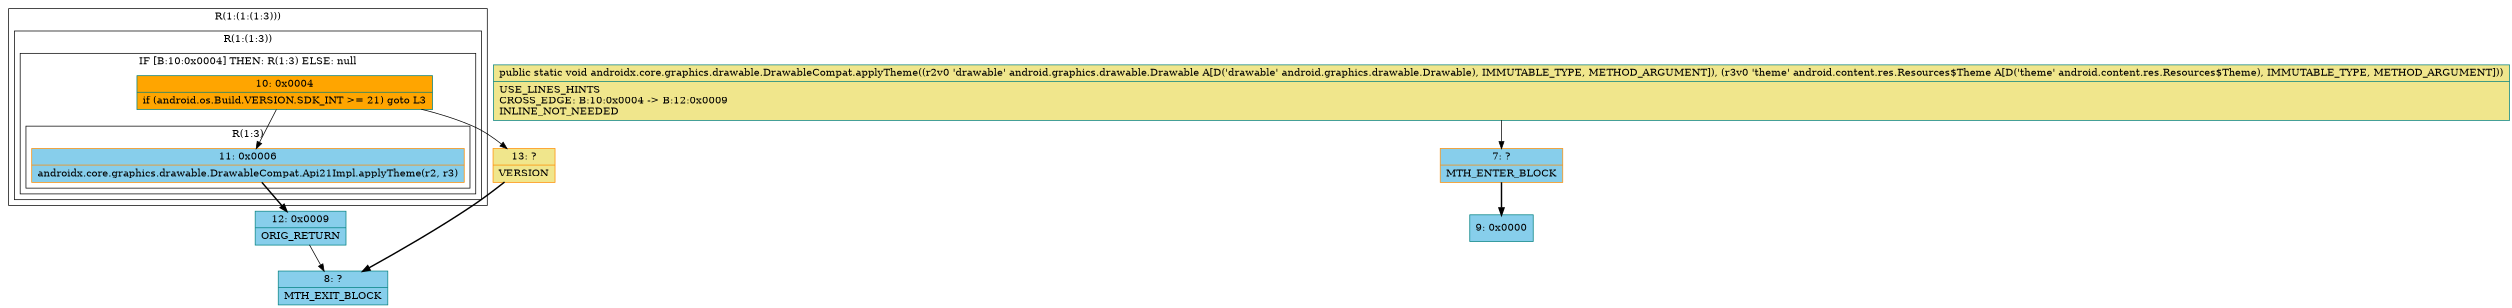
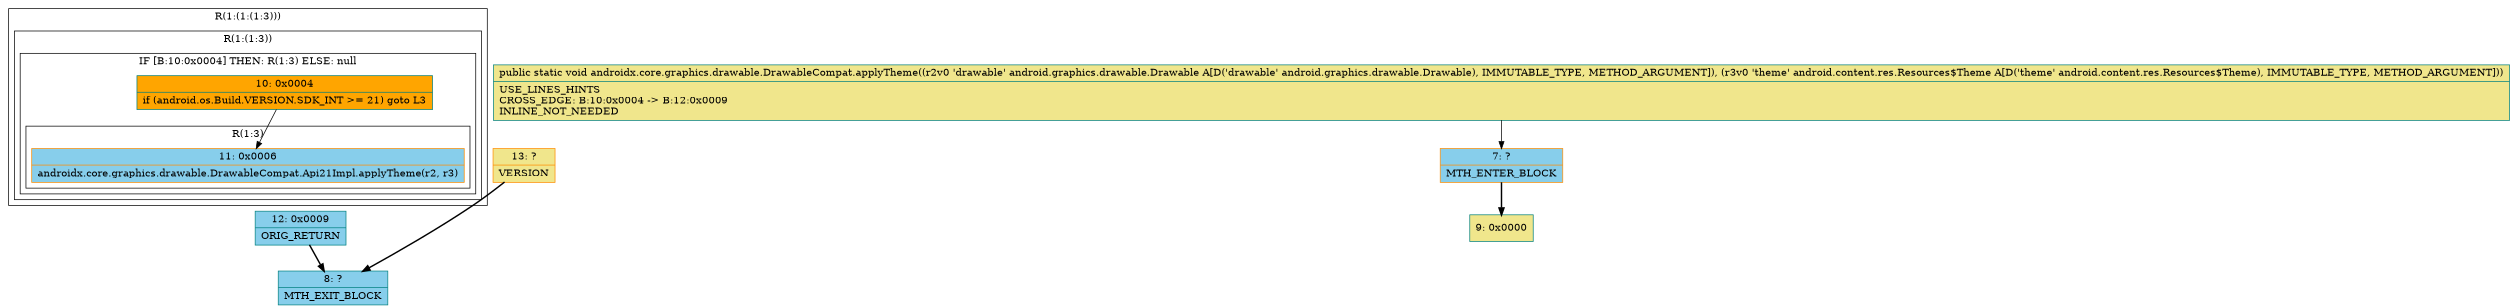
edge "10: 0x0004" -> "13: ?": removed
edge "11: 0x0006" -> "12: 0x0009": removed
node "9: 0x0000": fillcolor skyblue -> khaki
edge "12: 0x0009" -> "8: ?": style solid -> bold
